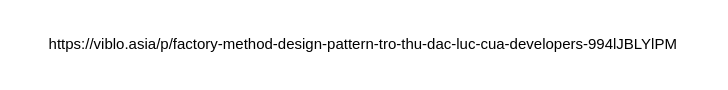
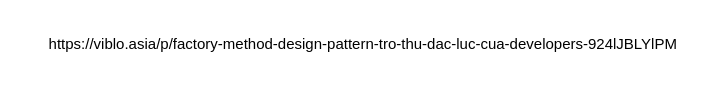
node "https://viblo.asia/p/factory-method-design-pattern-tro-thu-dac-luc-cua-developers-994lJBLYlPM": label "https://viblo.asia/p/factory-method-design-pattern-tro-thu-dac-luc-cua-developers-994lJBLYlPM" -> "https://viblo.asia/p/factory-method-design-pattern-tro-thu-dac-luc-cua-developers-924lJBLYlPM"
